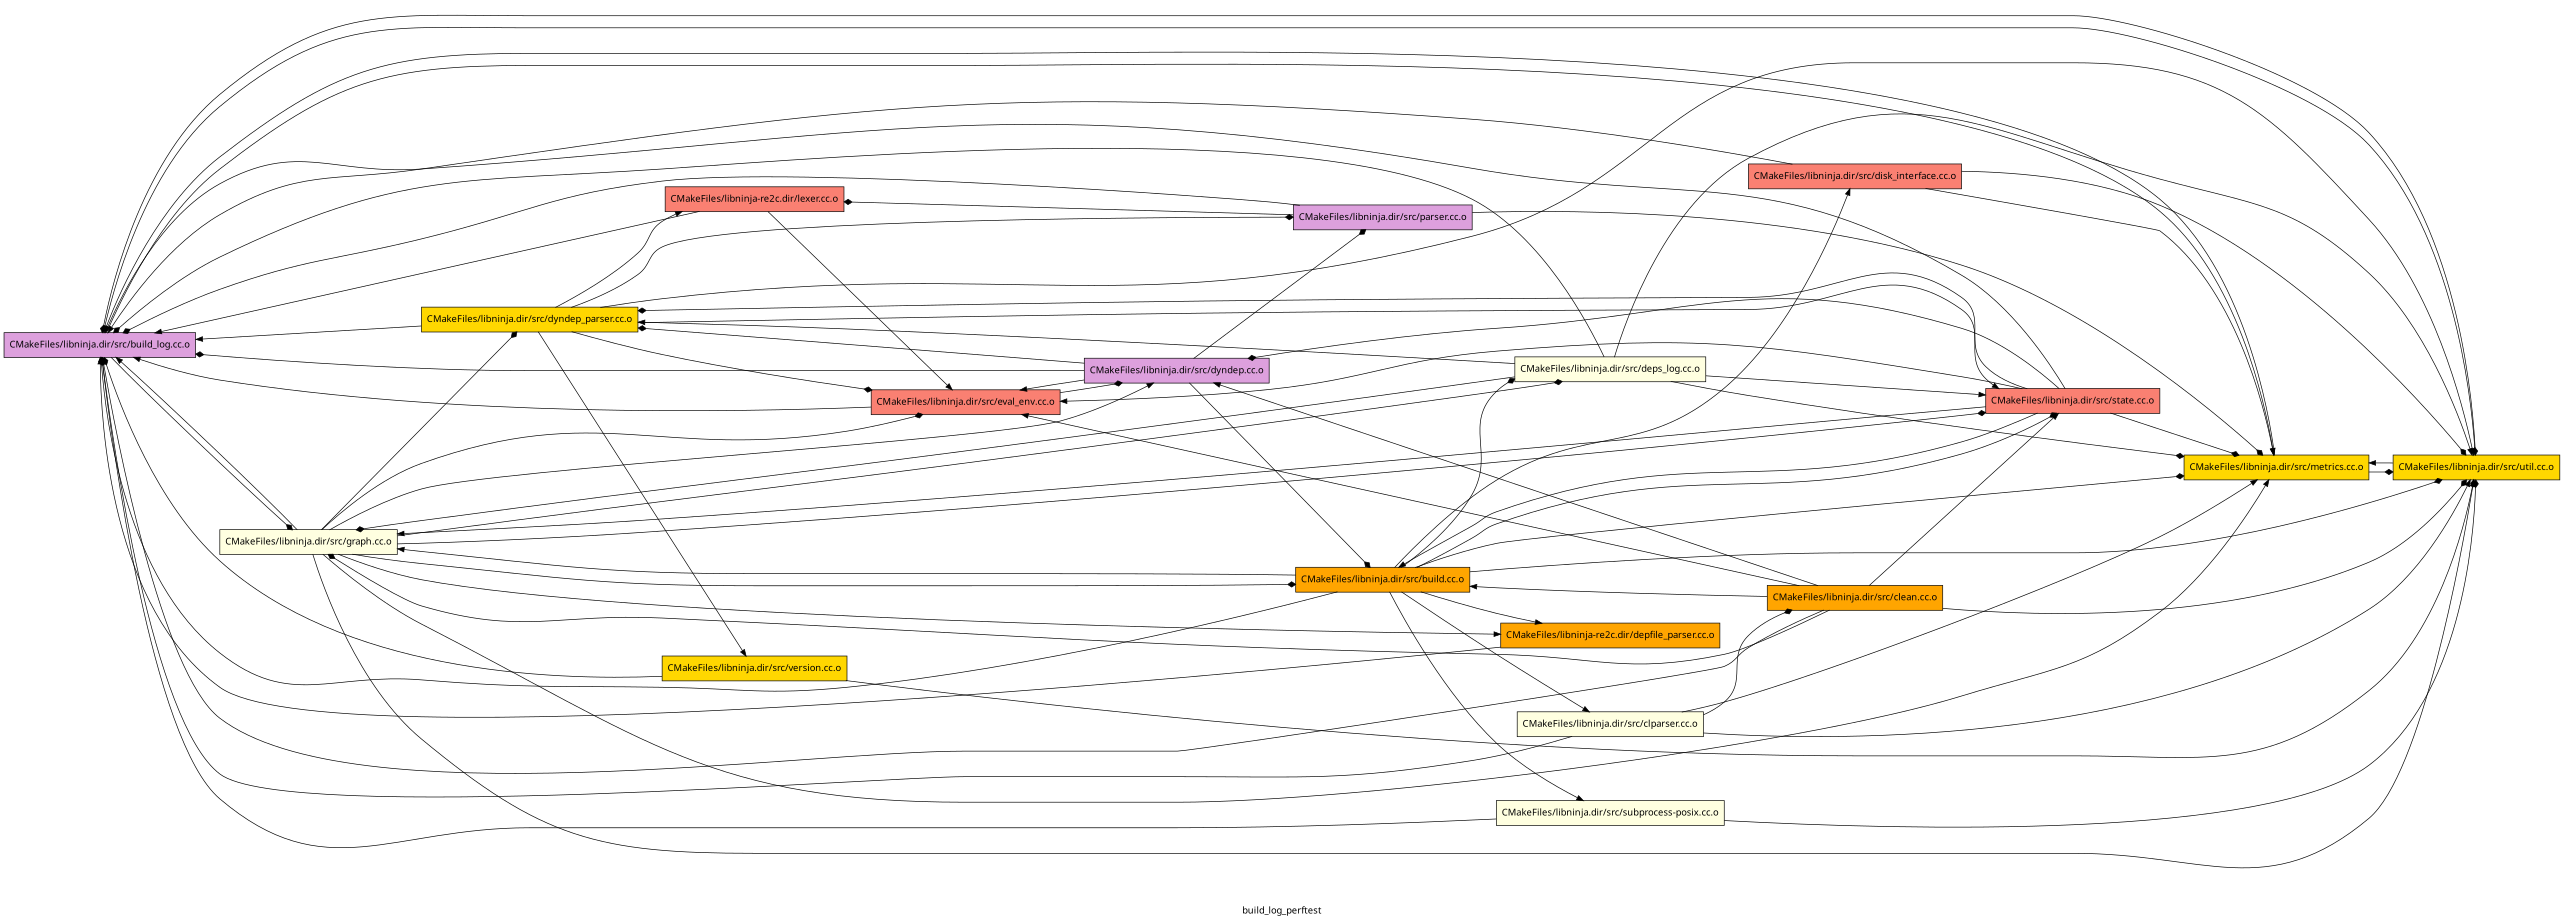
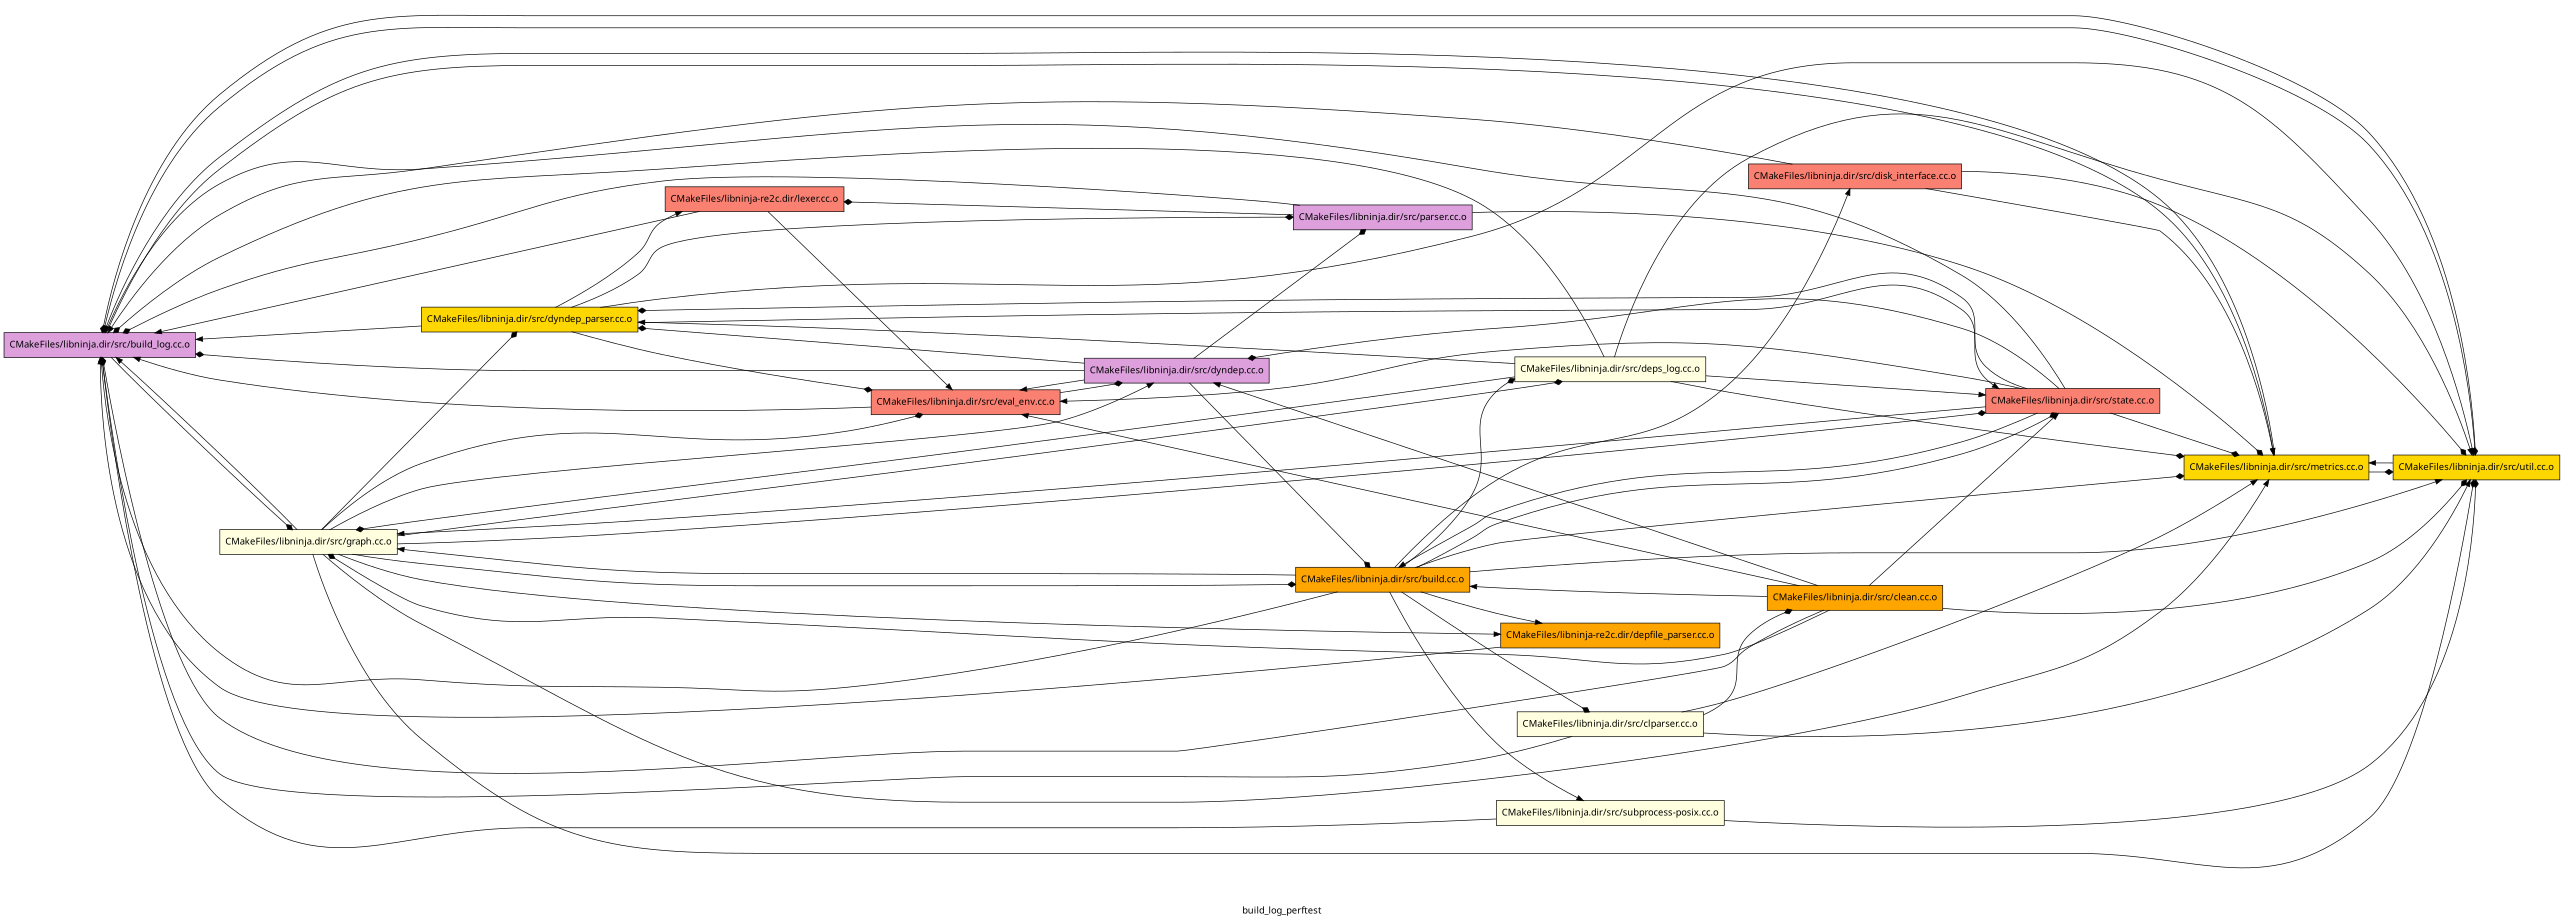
edge "CMakeFiles/libninja.dir/src/build.cc.o" -> "CMakeFiles/libninja.dir/src/util.cc.o": arrowhead diamond -> normal
edge "CMakeFiles/libninja.dir/src/build.cc.o" -> "CMakeFiles/libninja.dir/src/clparser.cc.o": arrowhead normal -> diamond
node "CMakeFiles/libninja.dir/src/version.cc.o": removed
